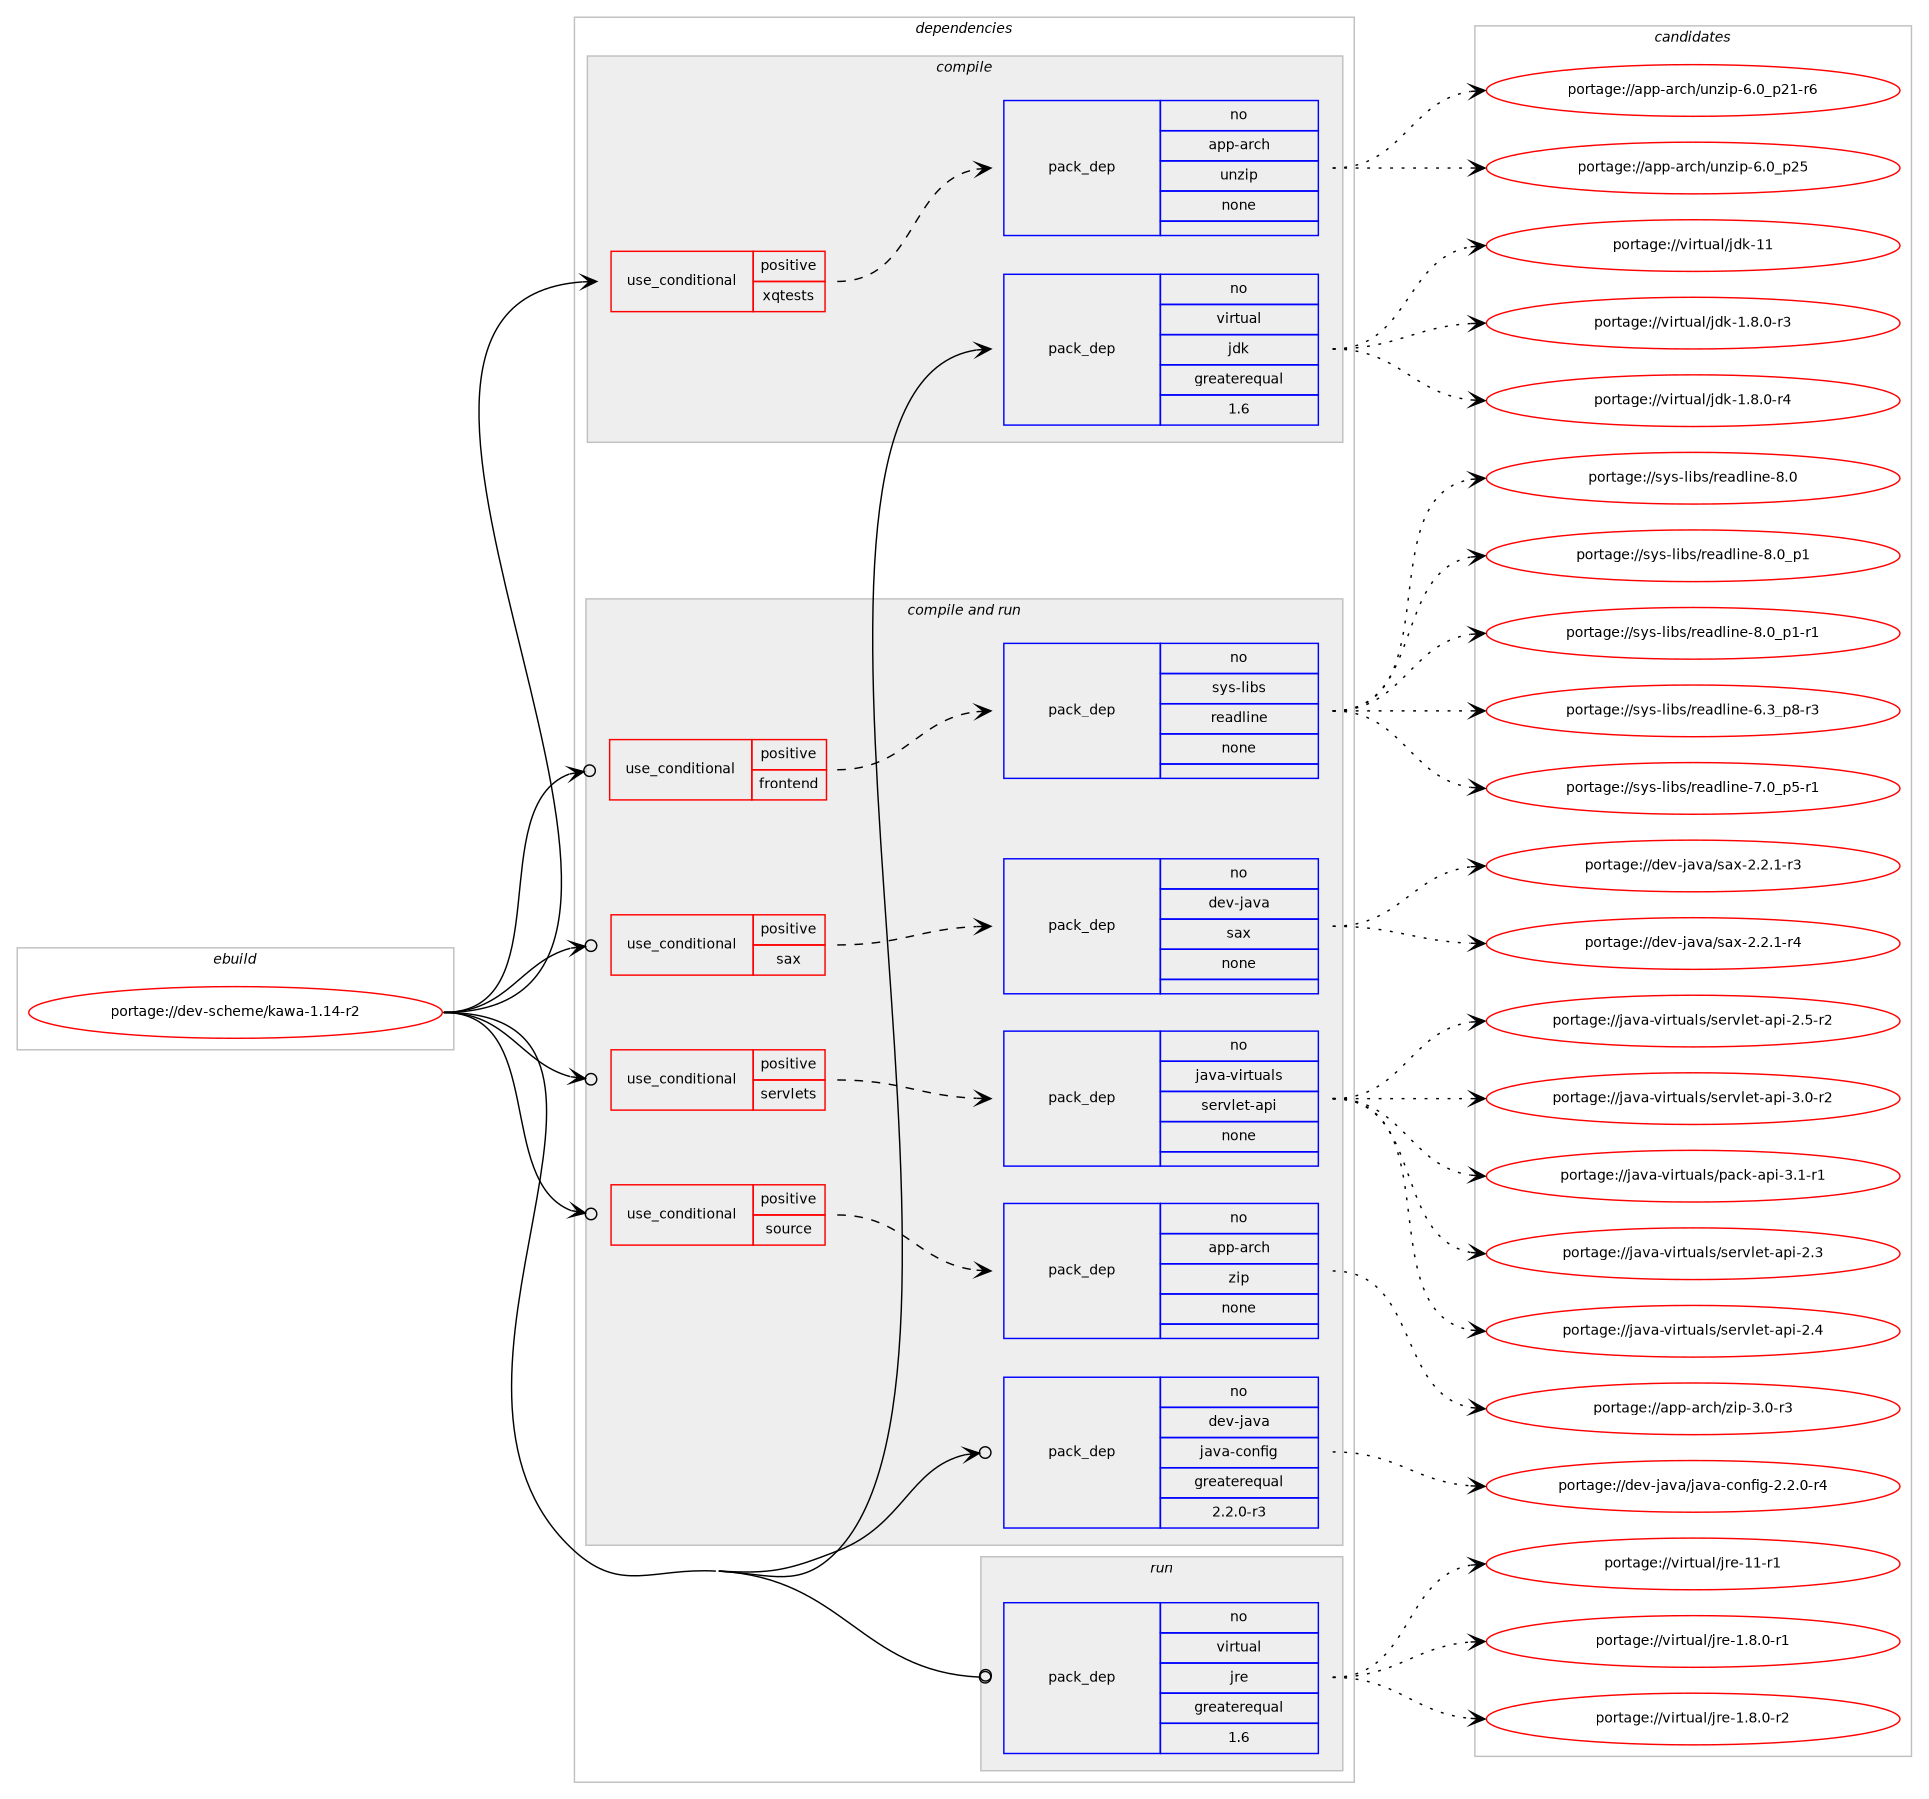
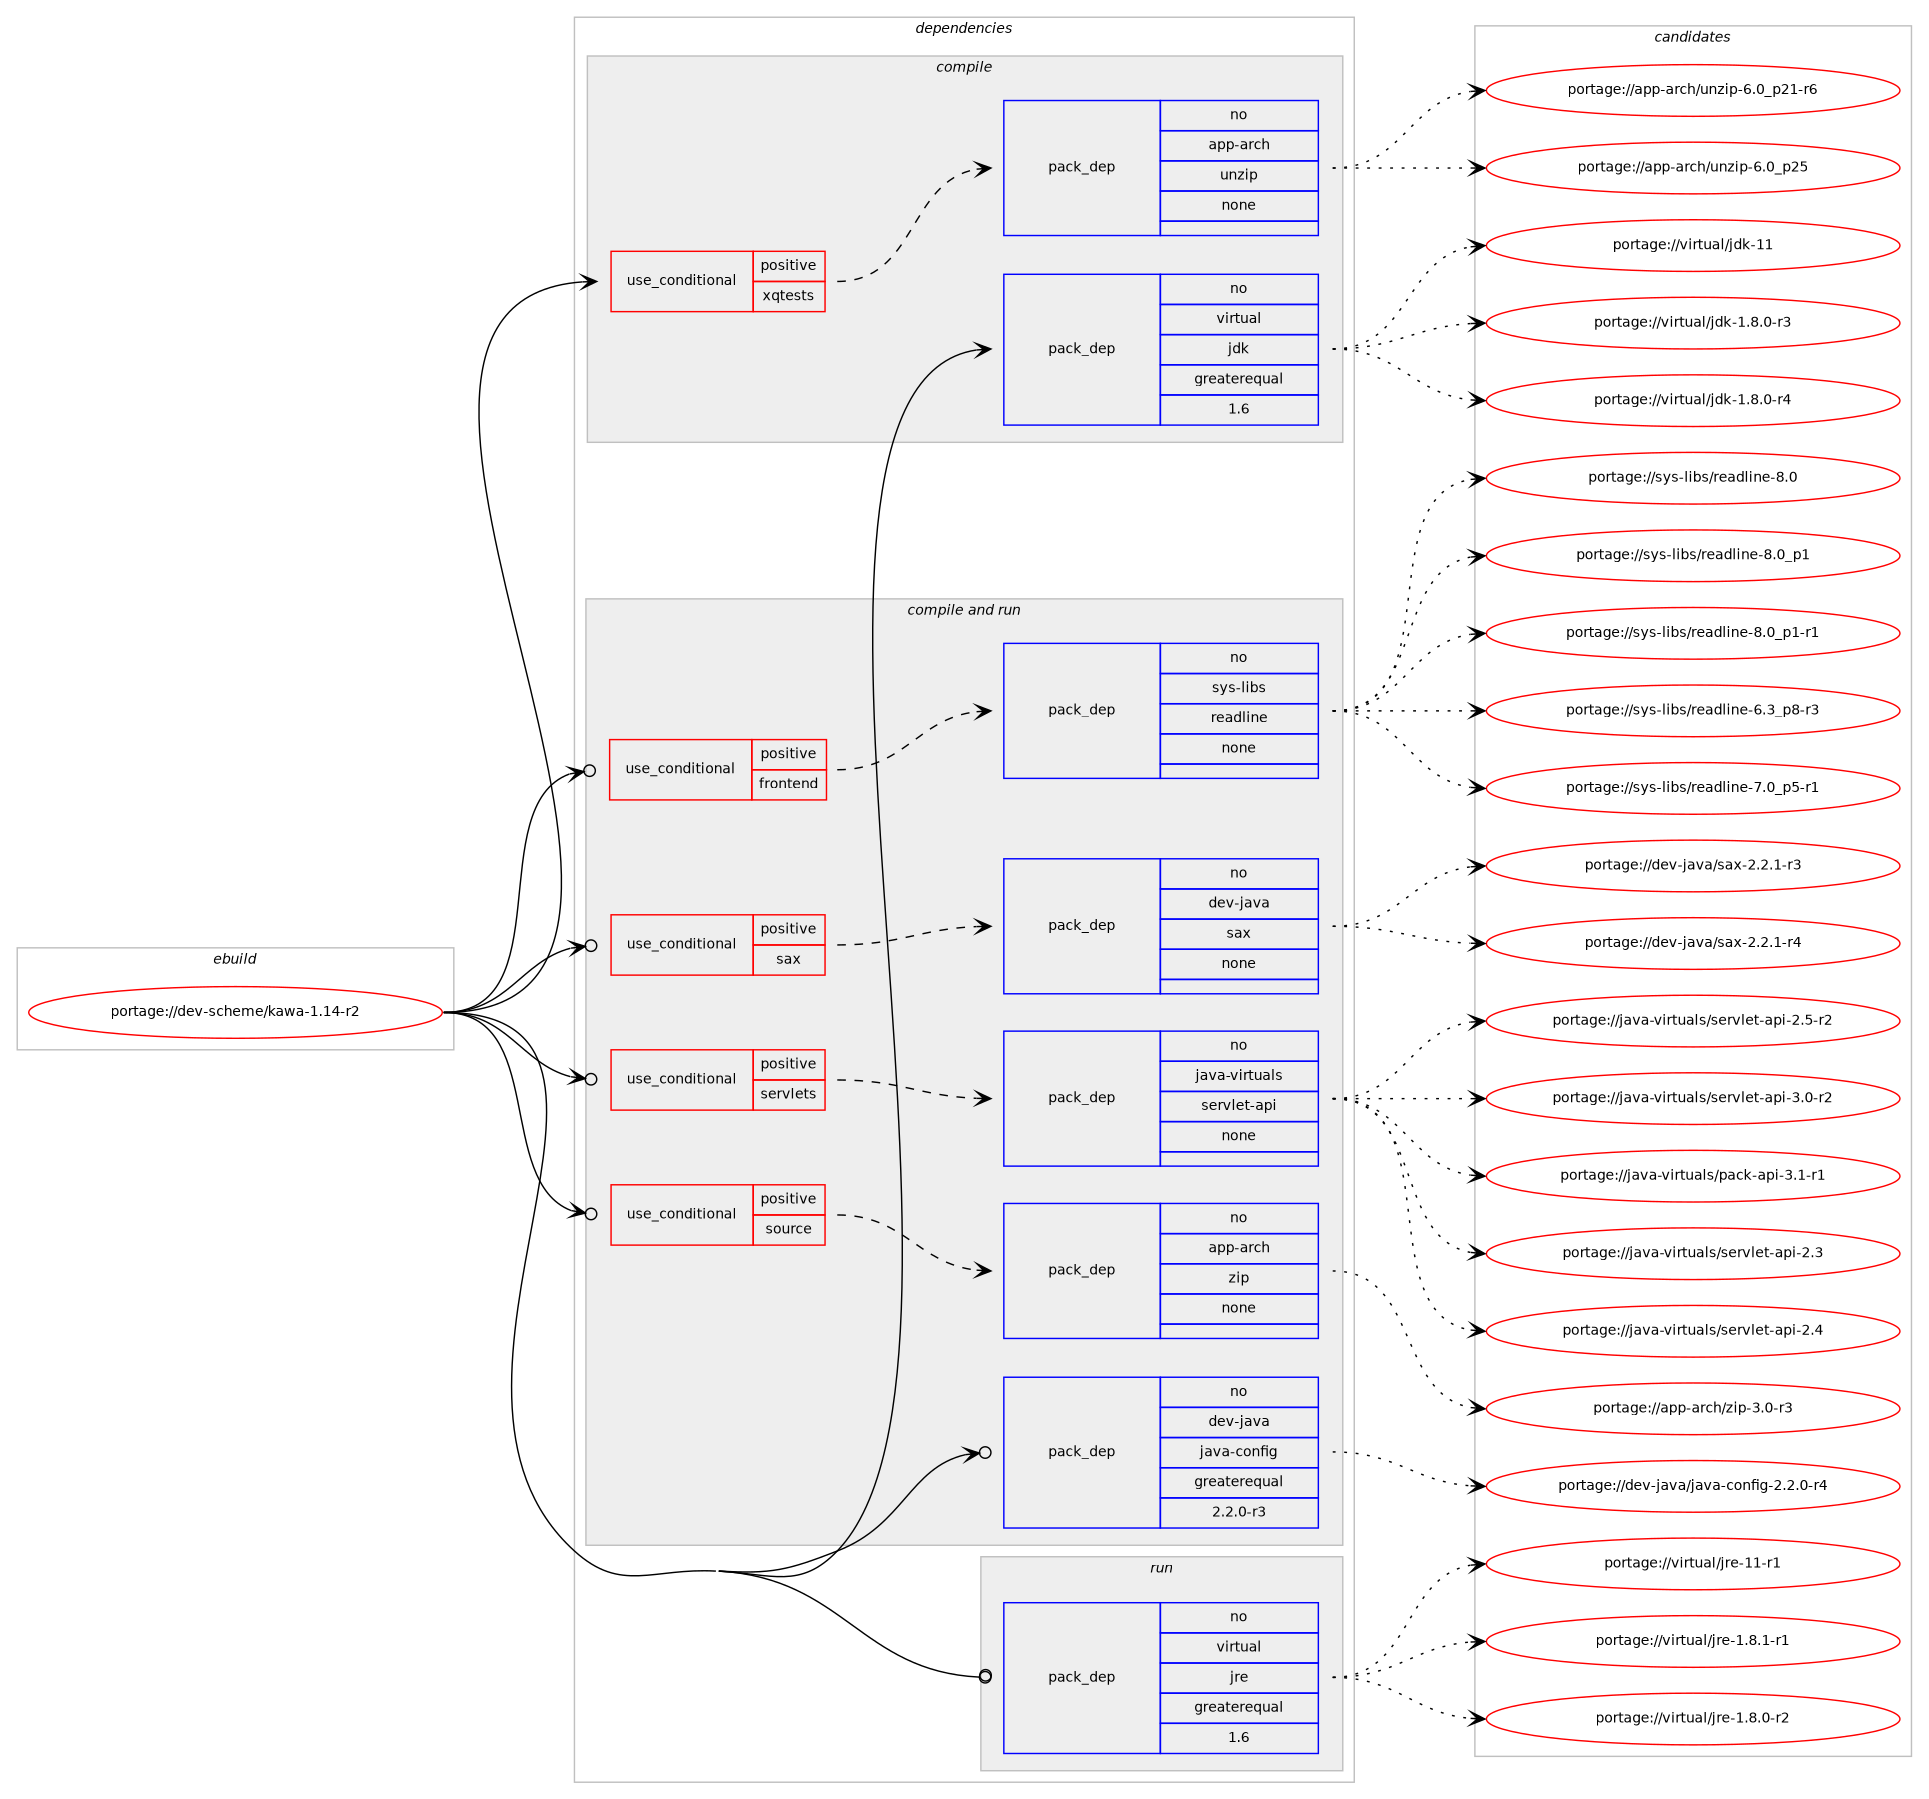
node "portage://virtual/jre-1.8.0-r1": label "portage://virtual/jre-1.8.0-r1" -> "portage://virtual/jre-1.8.1-r1"
